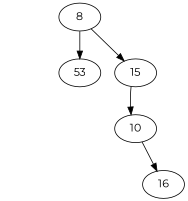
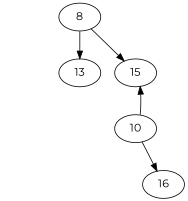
node "53": label "53" -> "13"
edge "15" -> "10": reversed
